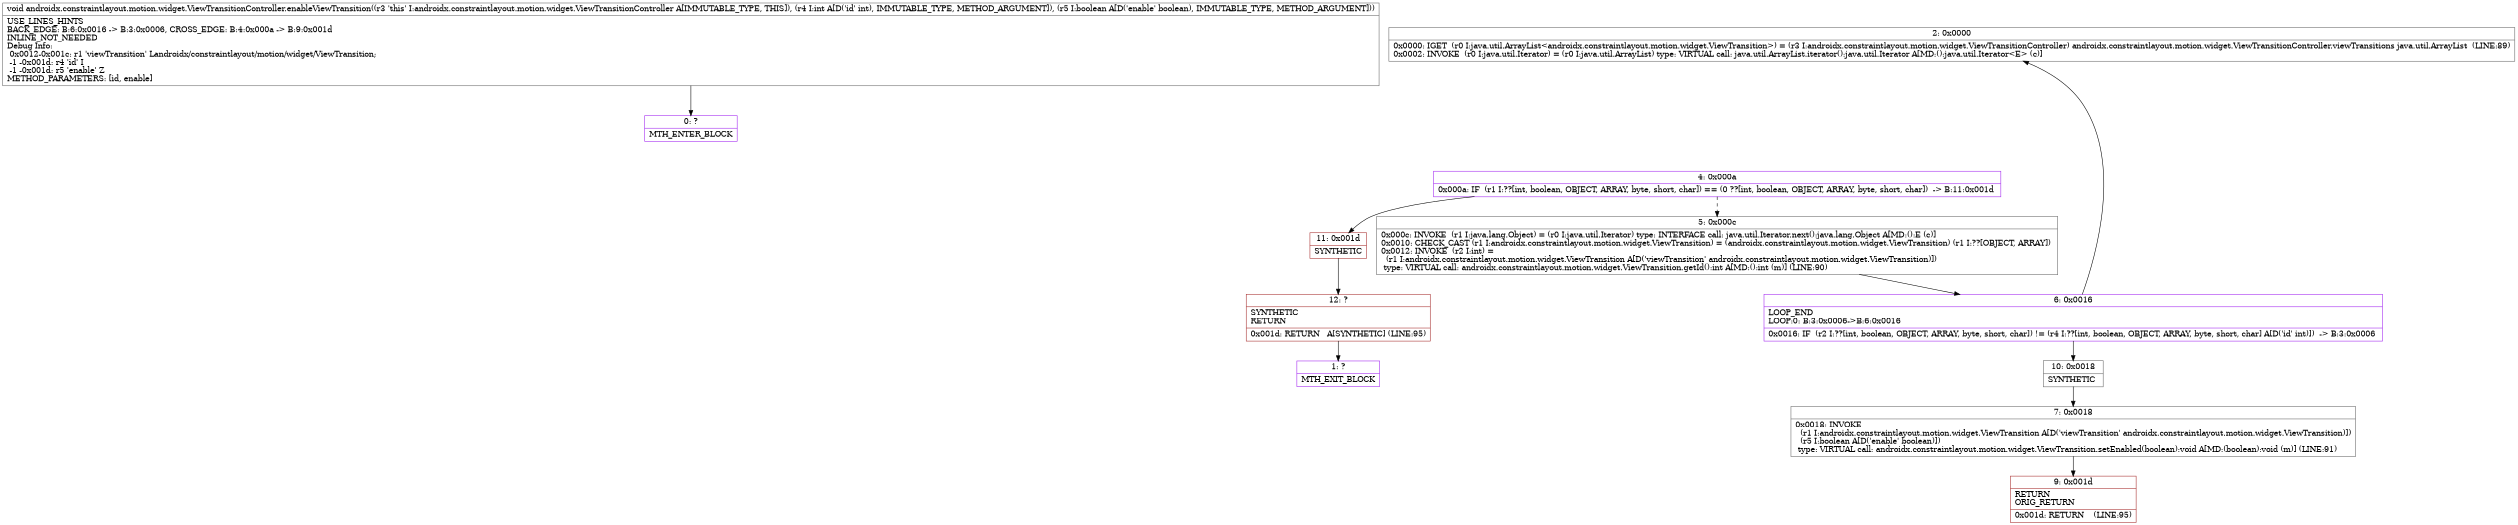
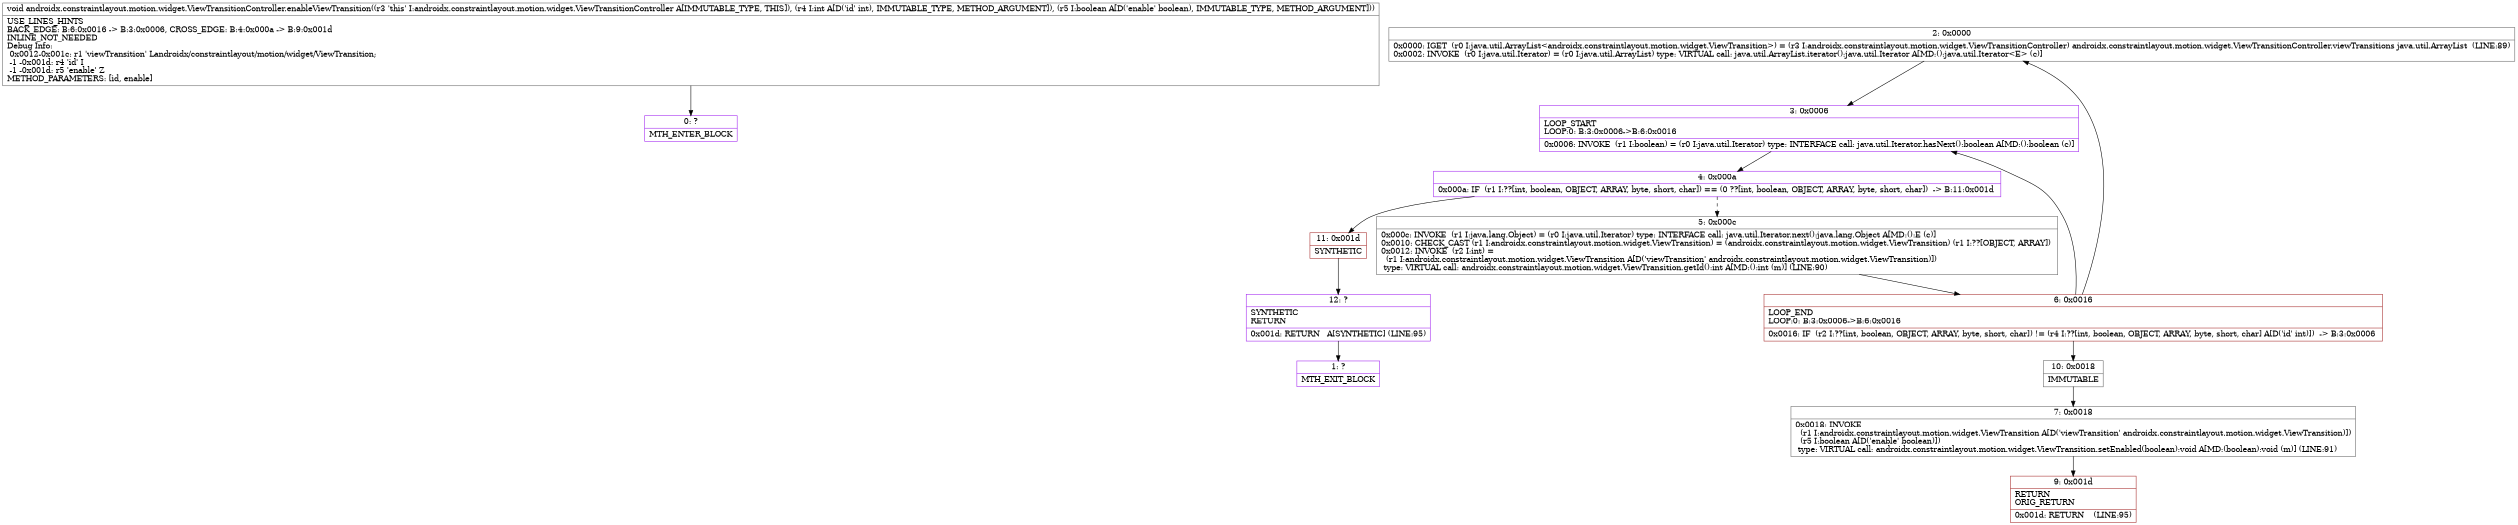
node "3: 0x0006": added
node "12: ?": color brown -> purple
node "6: 0x0016": color purple -> brown
node "10: 0x0018": text "SYNTHETIC" -> "IMMUTABLE"
